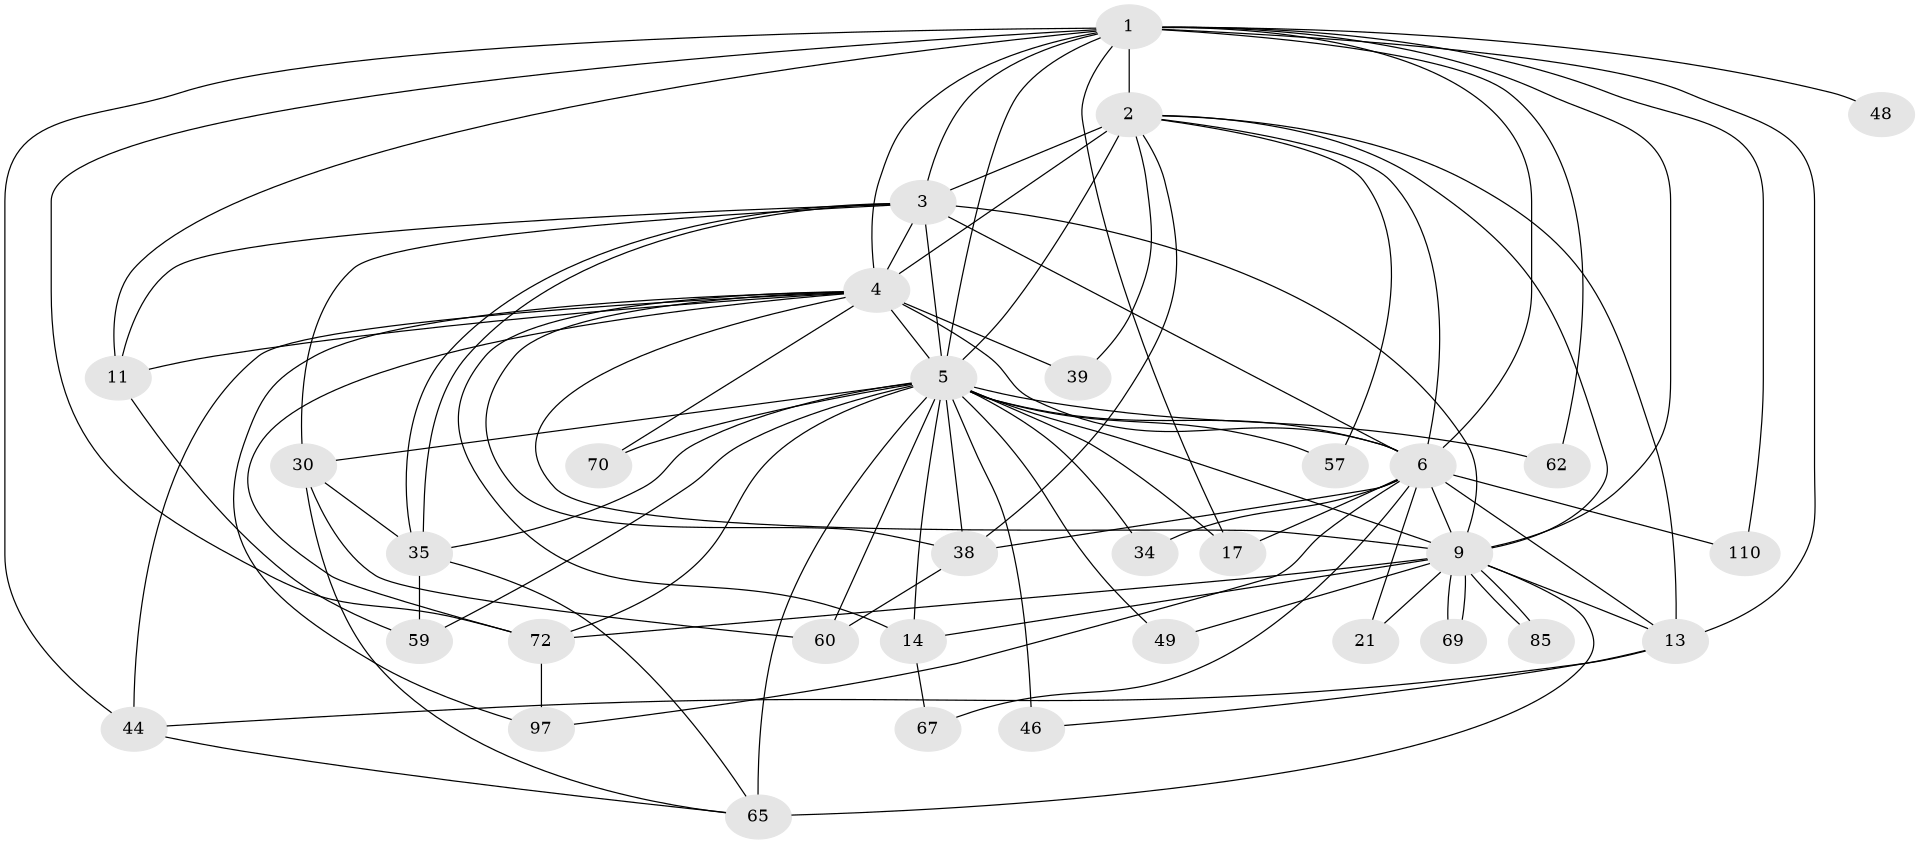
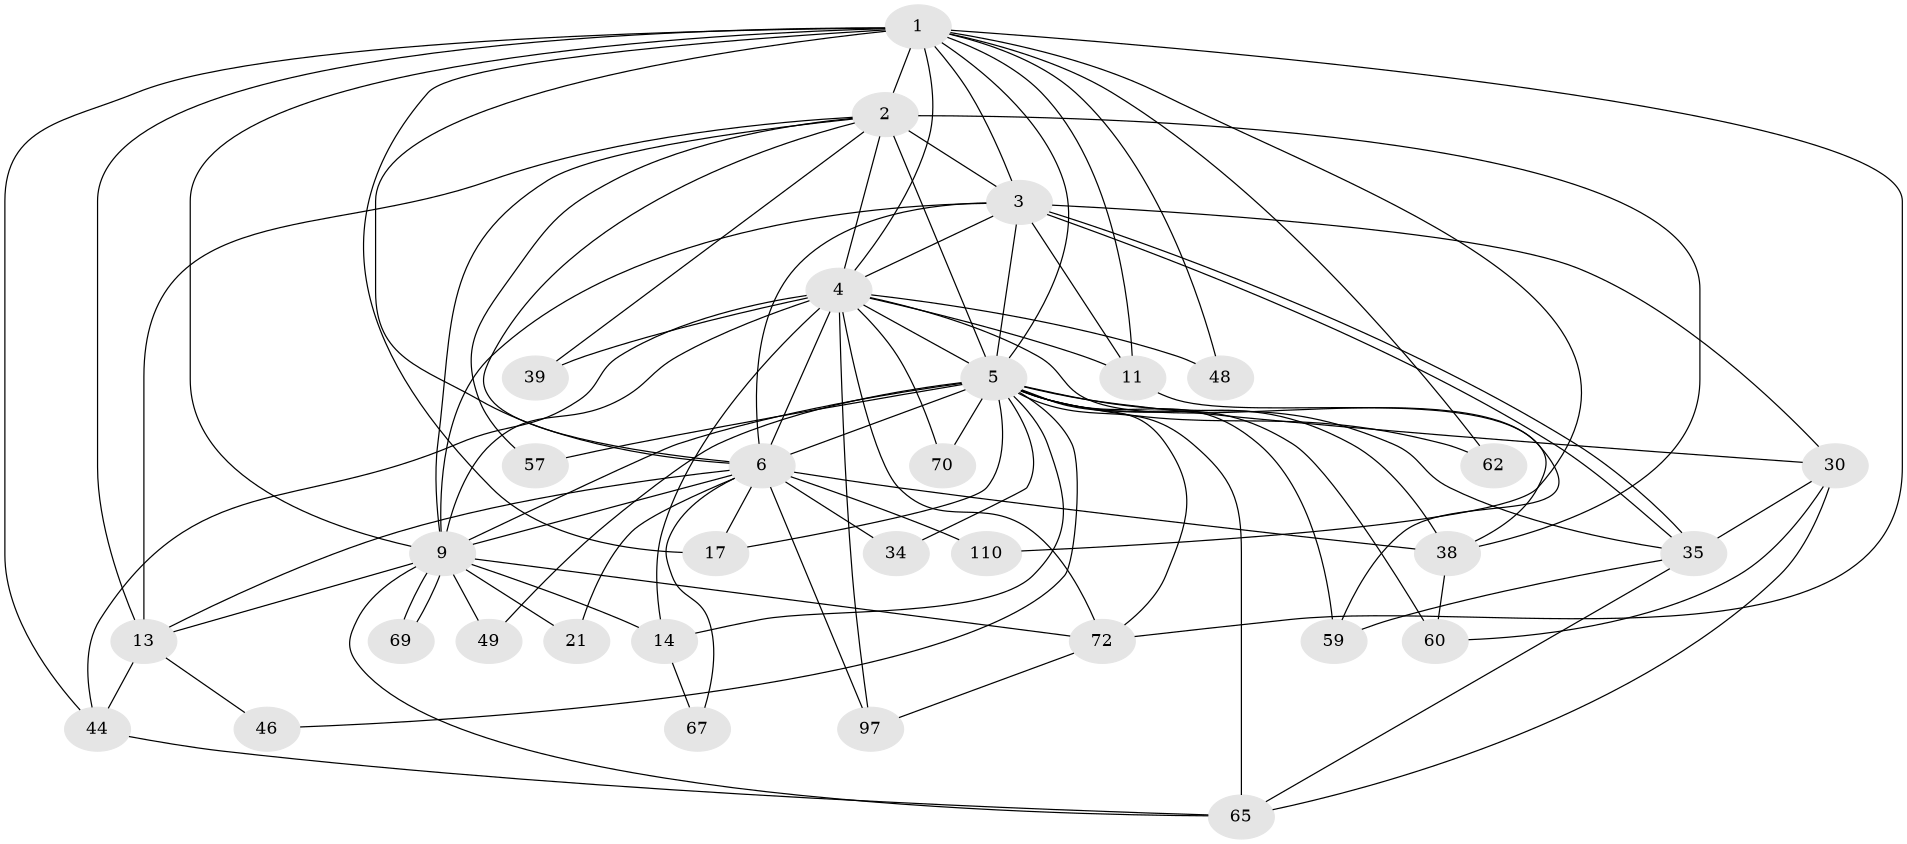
edge "4" -- "48": added
node "85": removed
